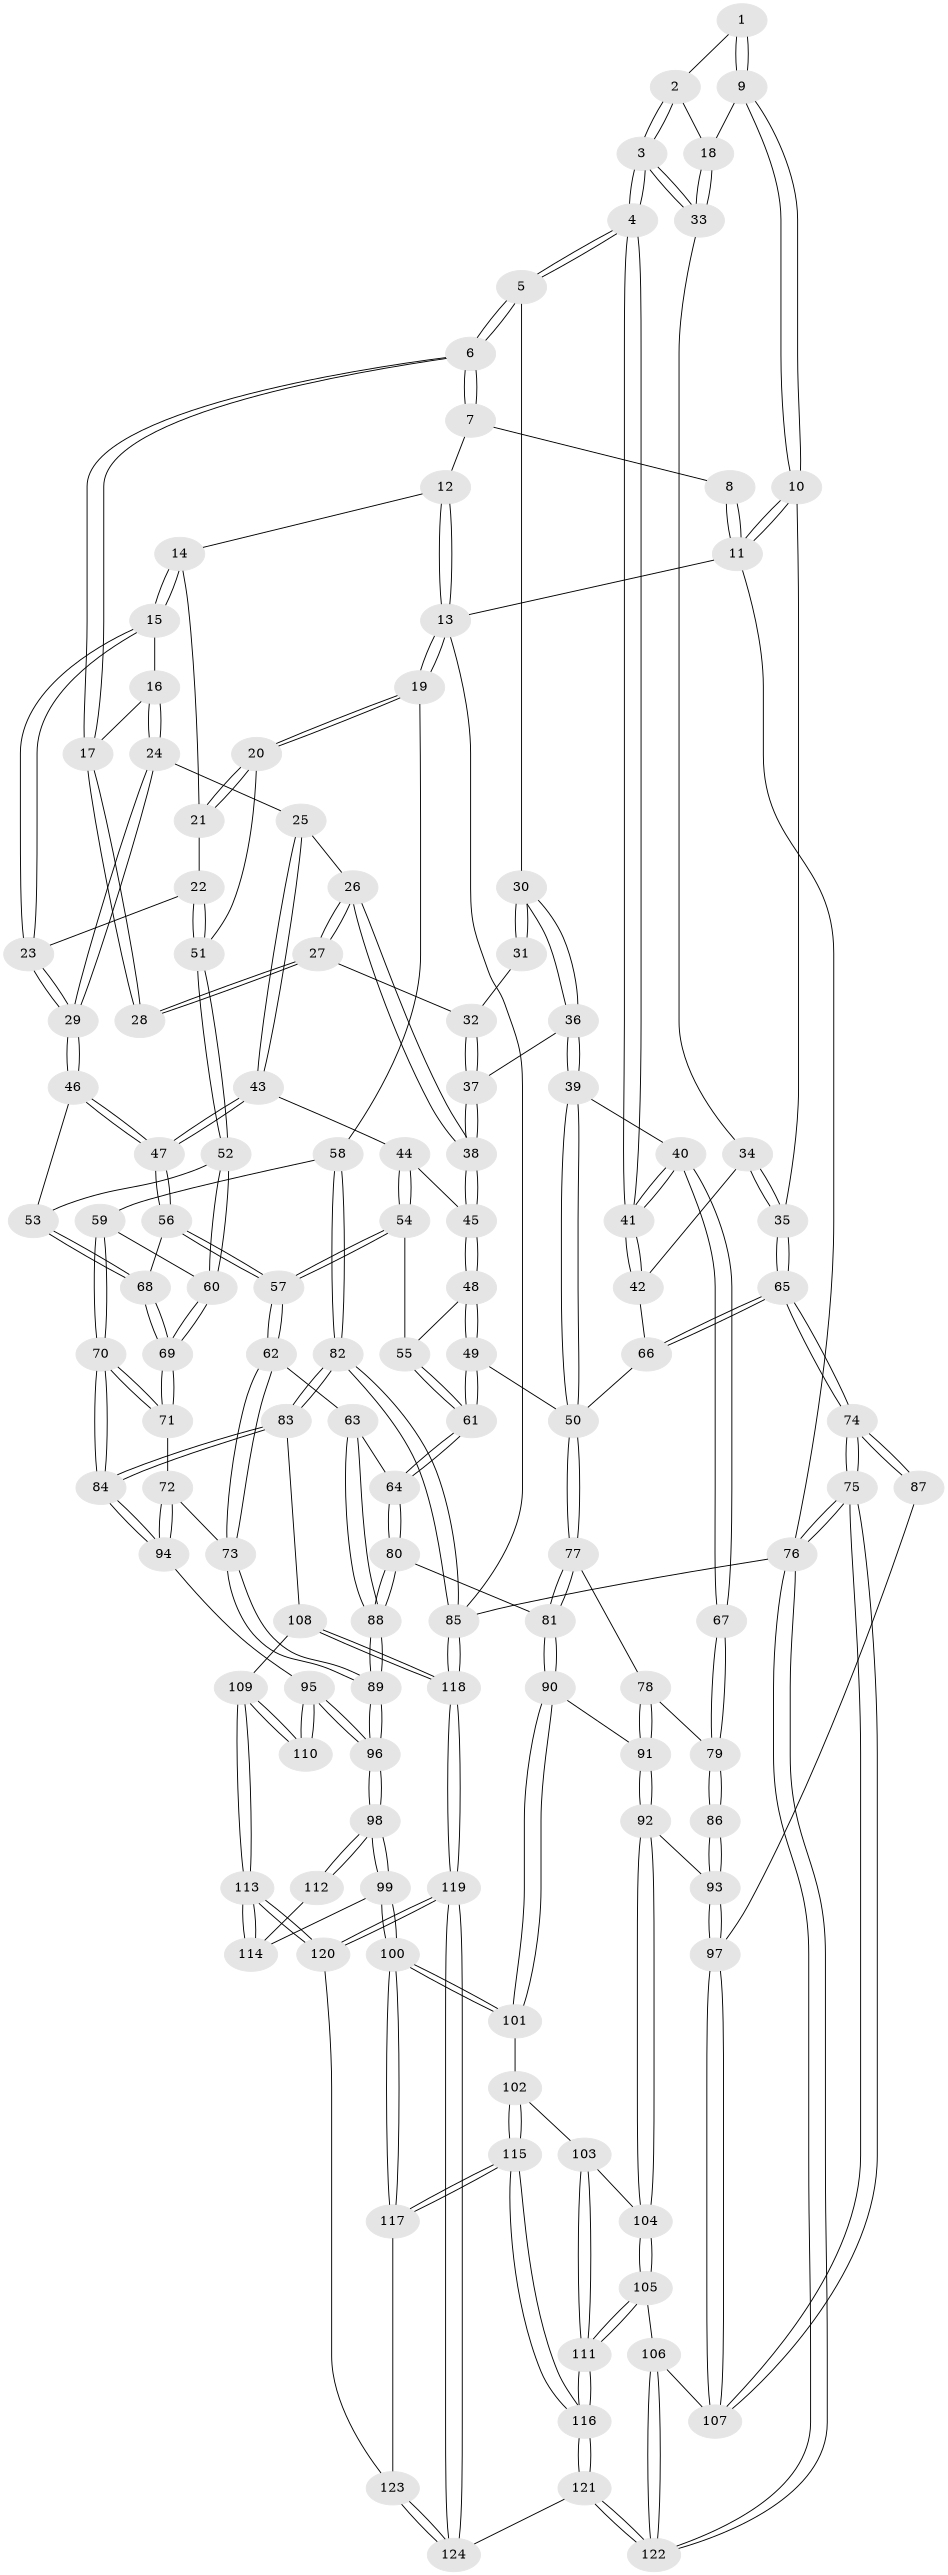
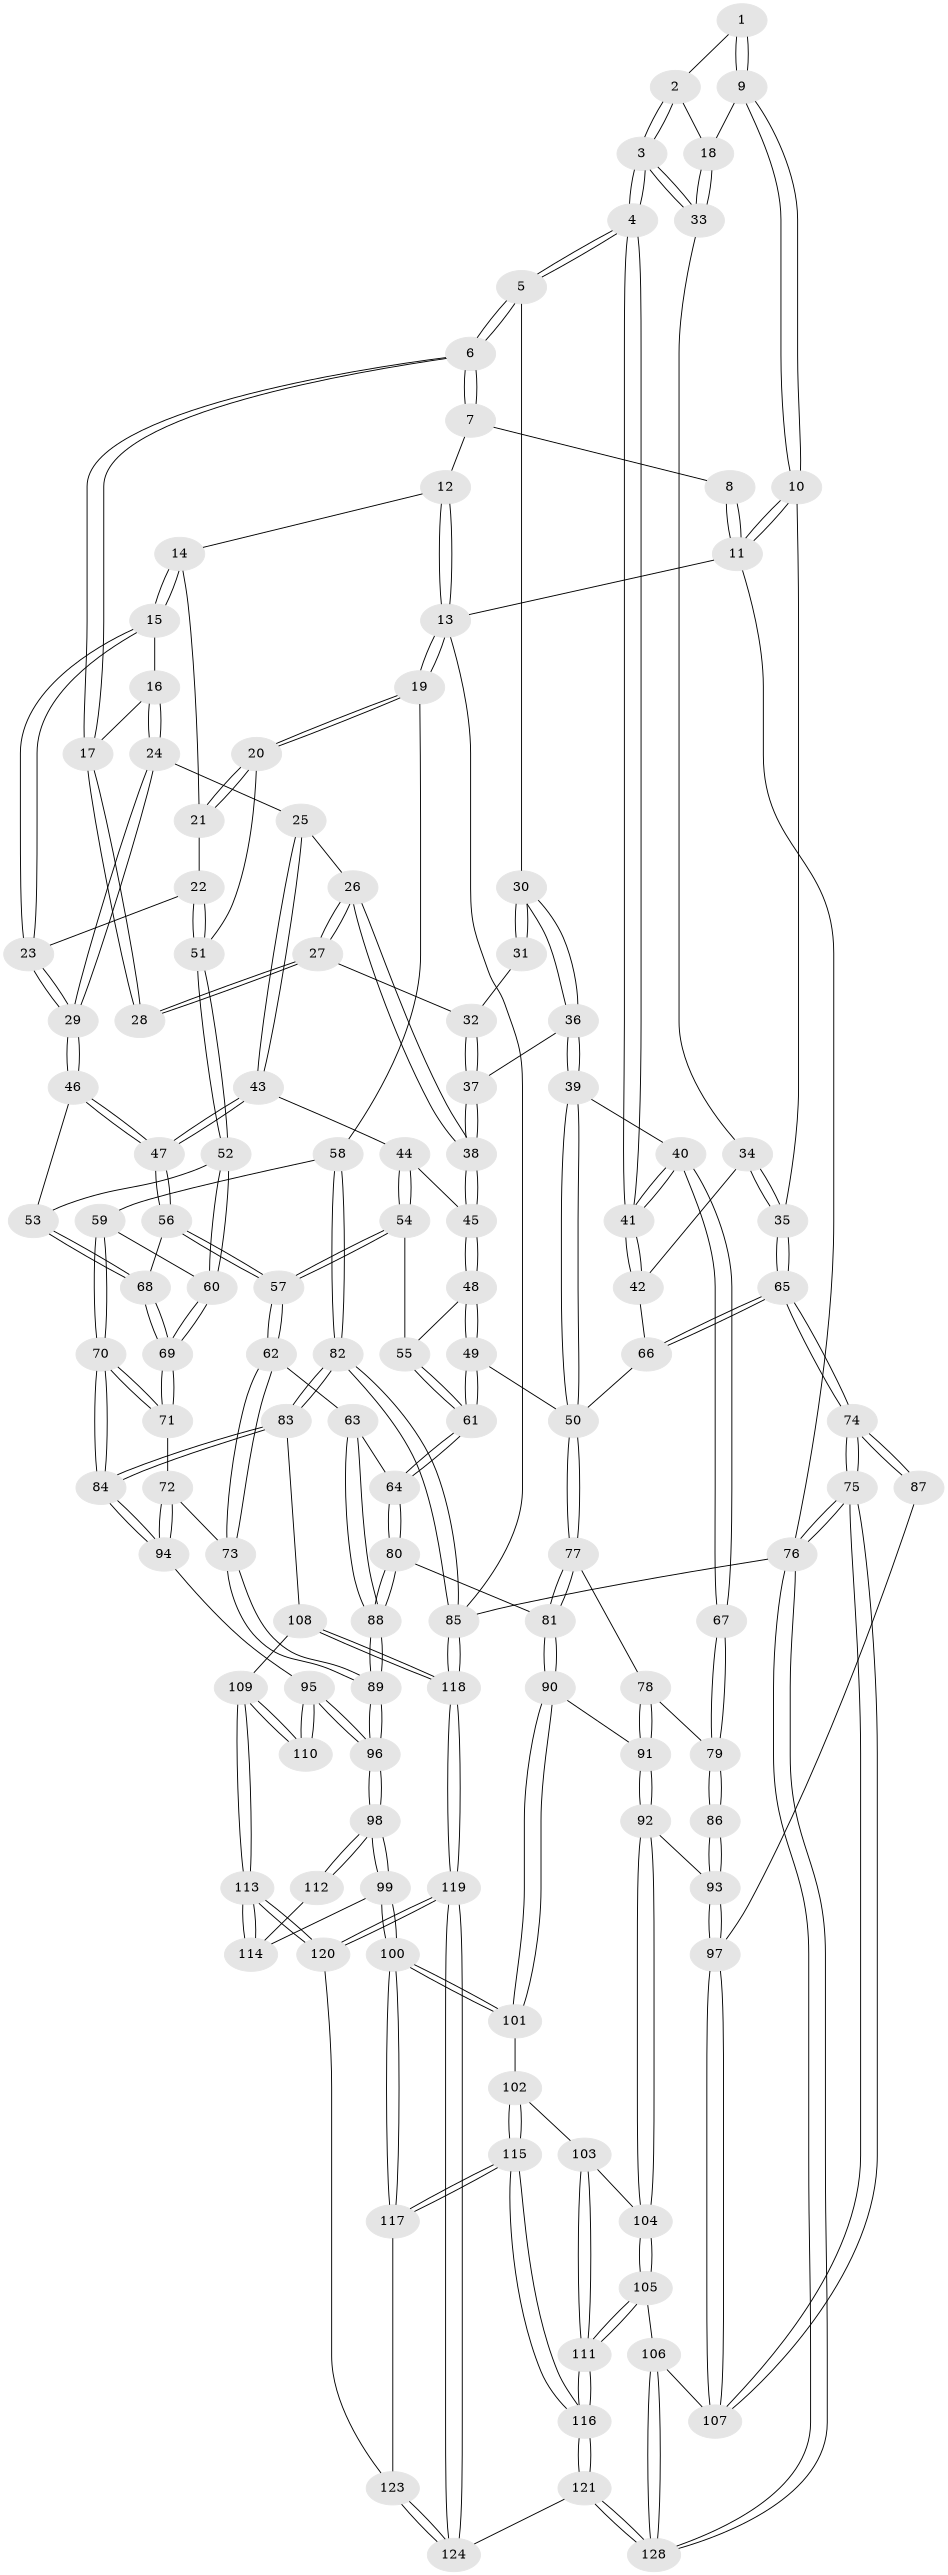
node "122": label "122" -> "128"
